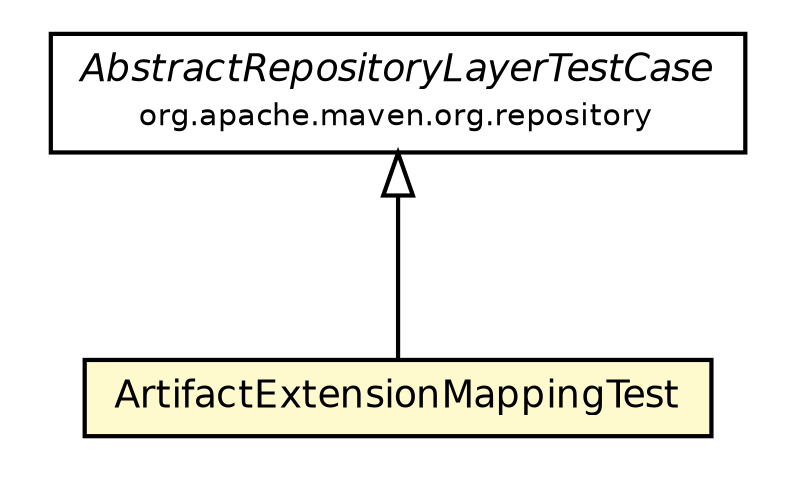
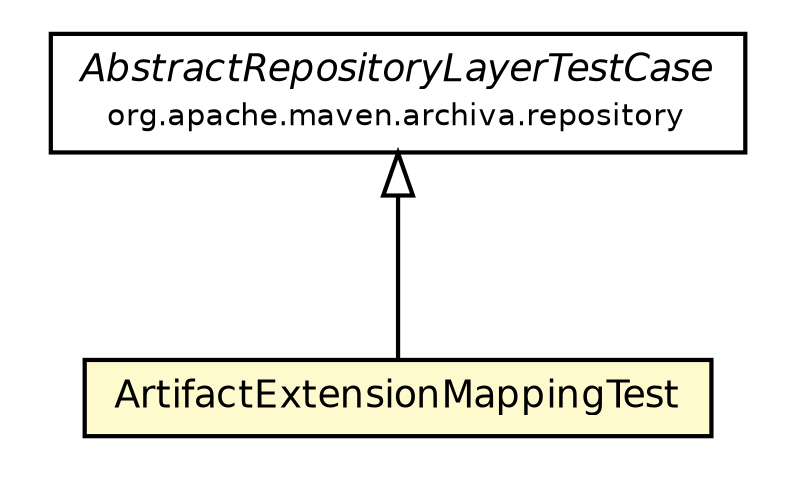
node "AbstractRepositoryLayerTestCase": text "org.apache.maven.org.repository" -> "org.apache.maven.archiva.repository"
